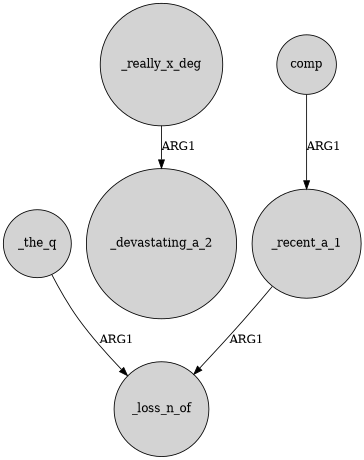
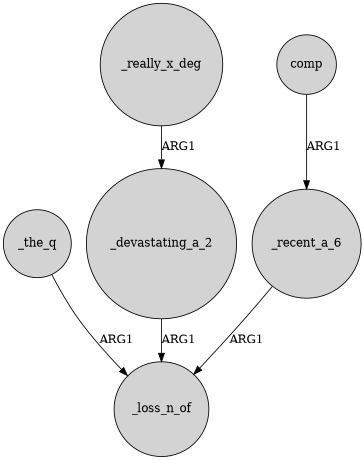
node "_recent_a_1": label "_recent_a_1" -> "_recent_a_6"
edge "_devastating_a_2" -> "_loss_n_of": added, label "ARG1"
